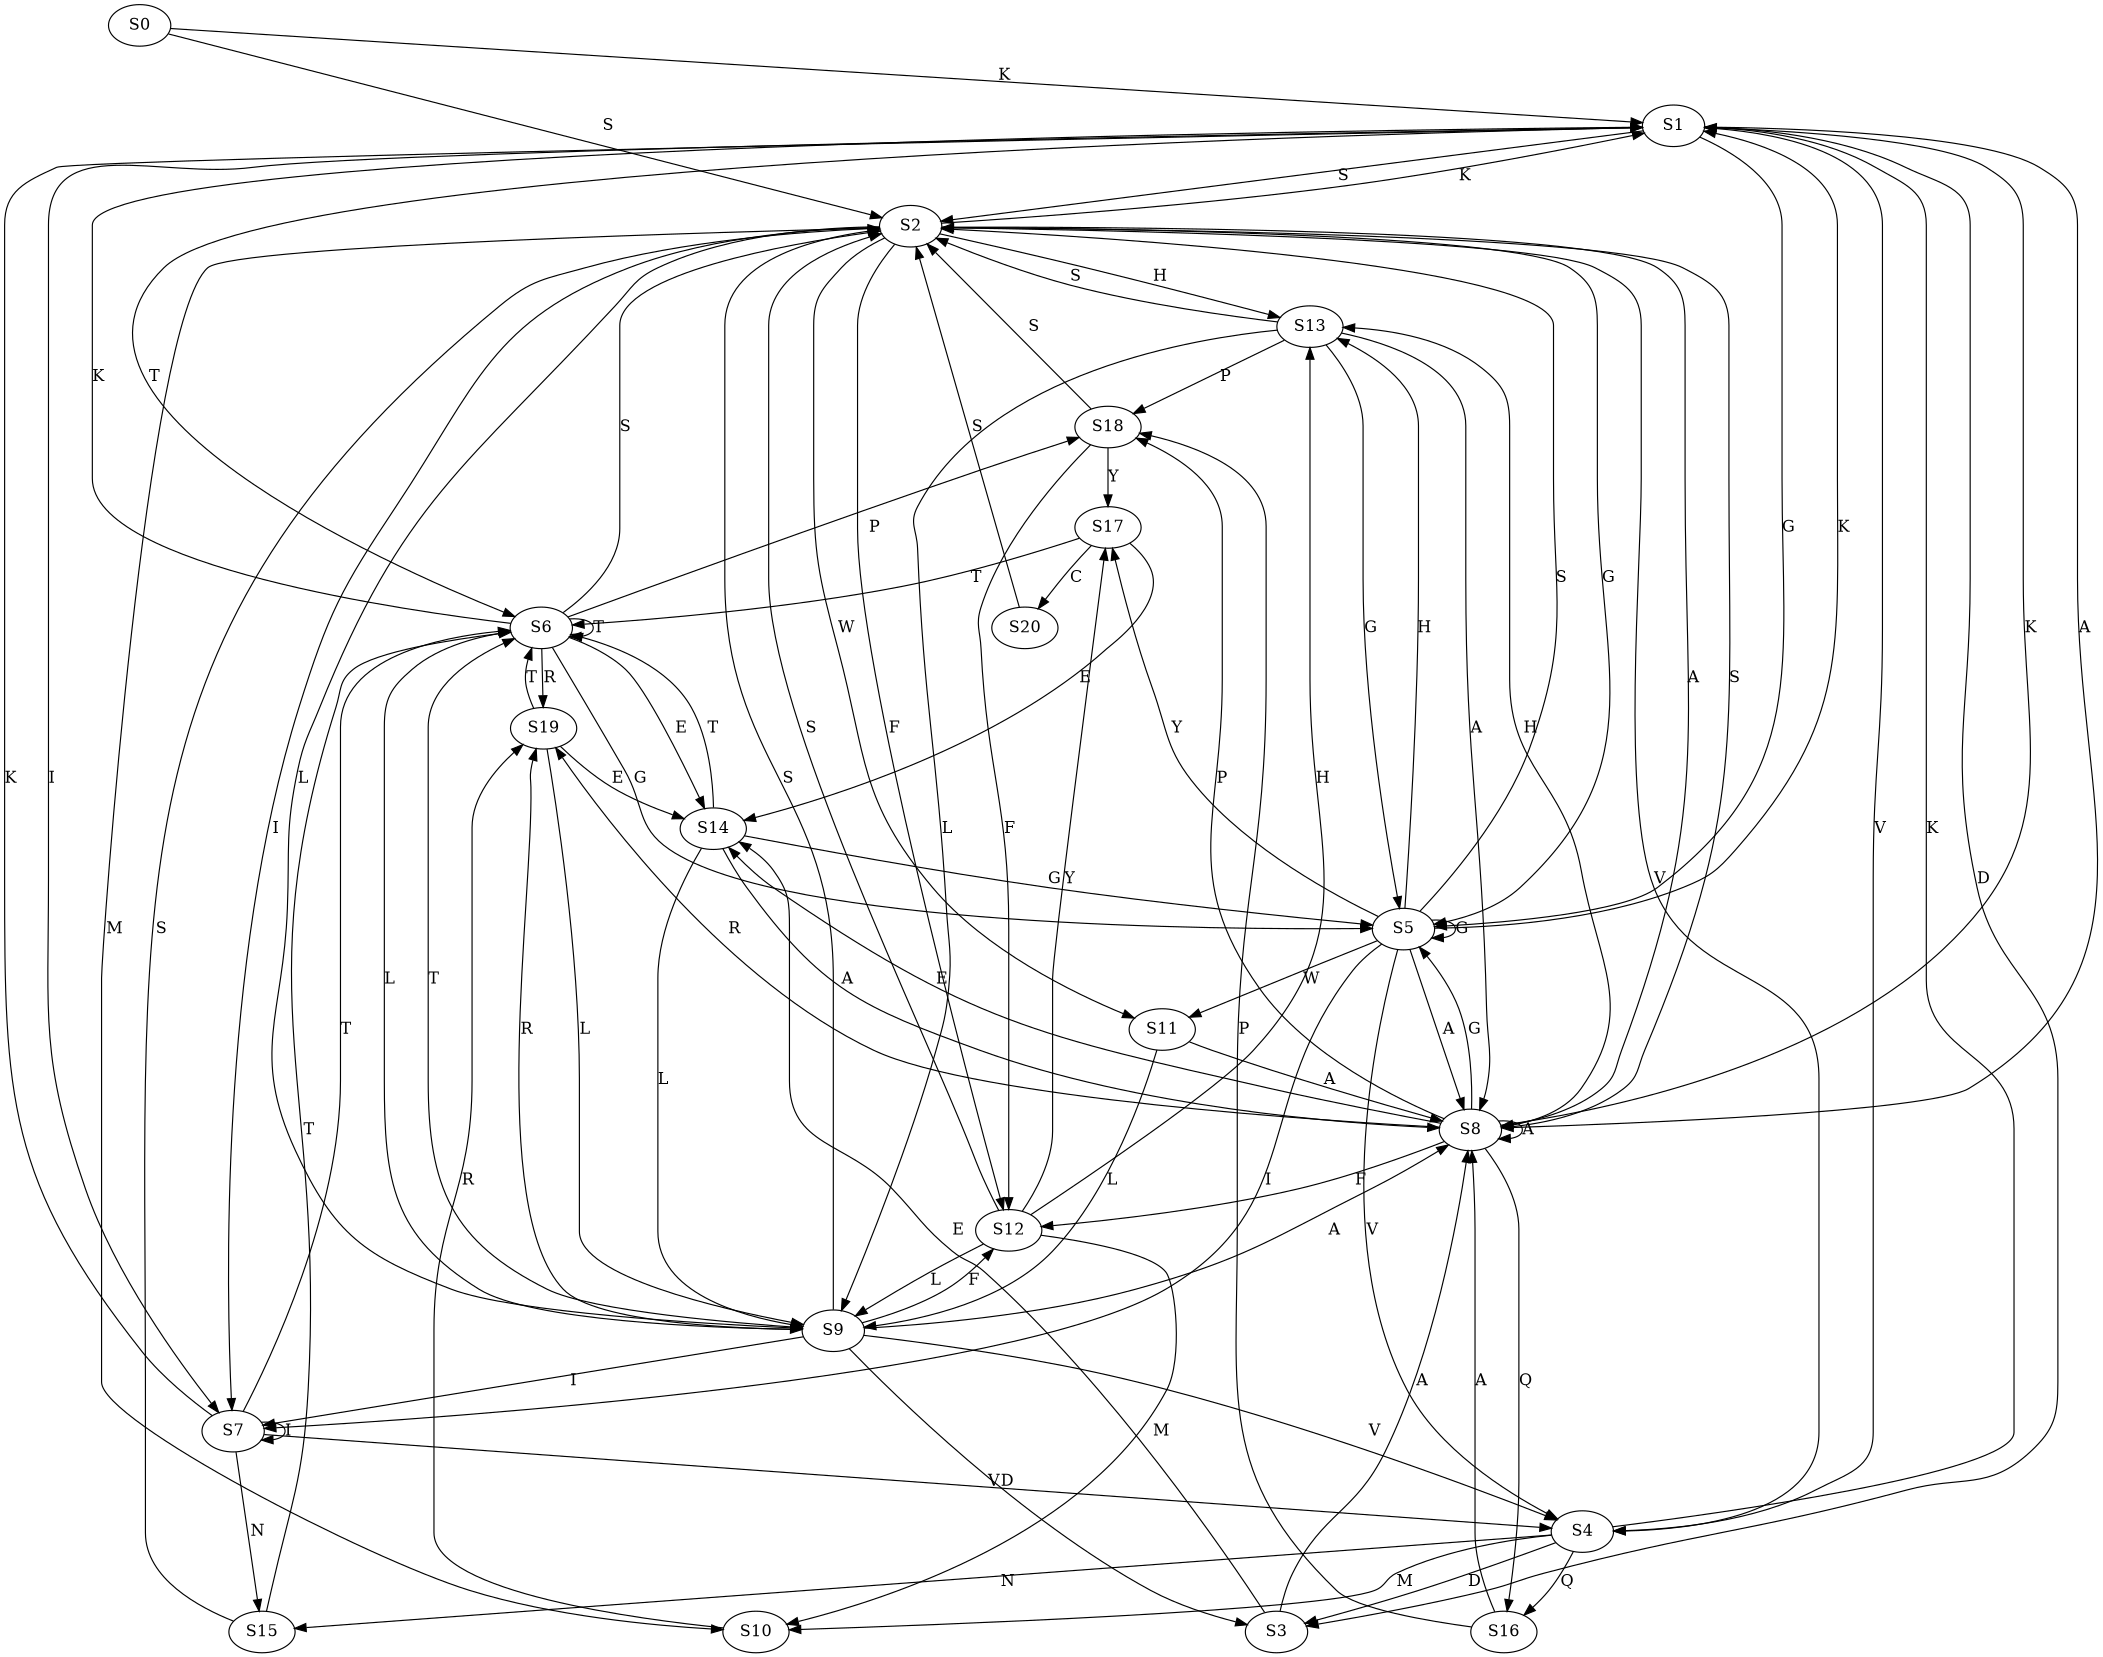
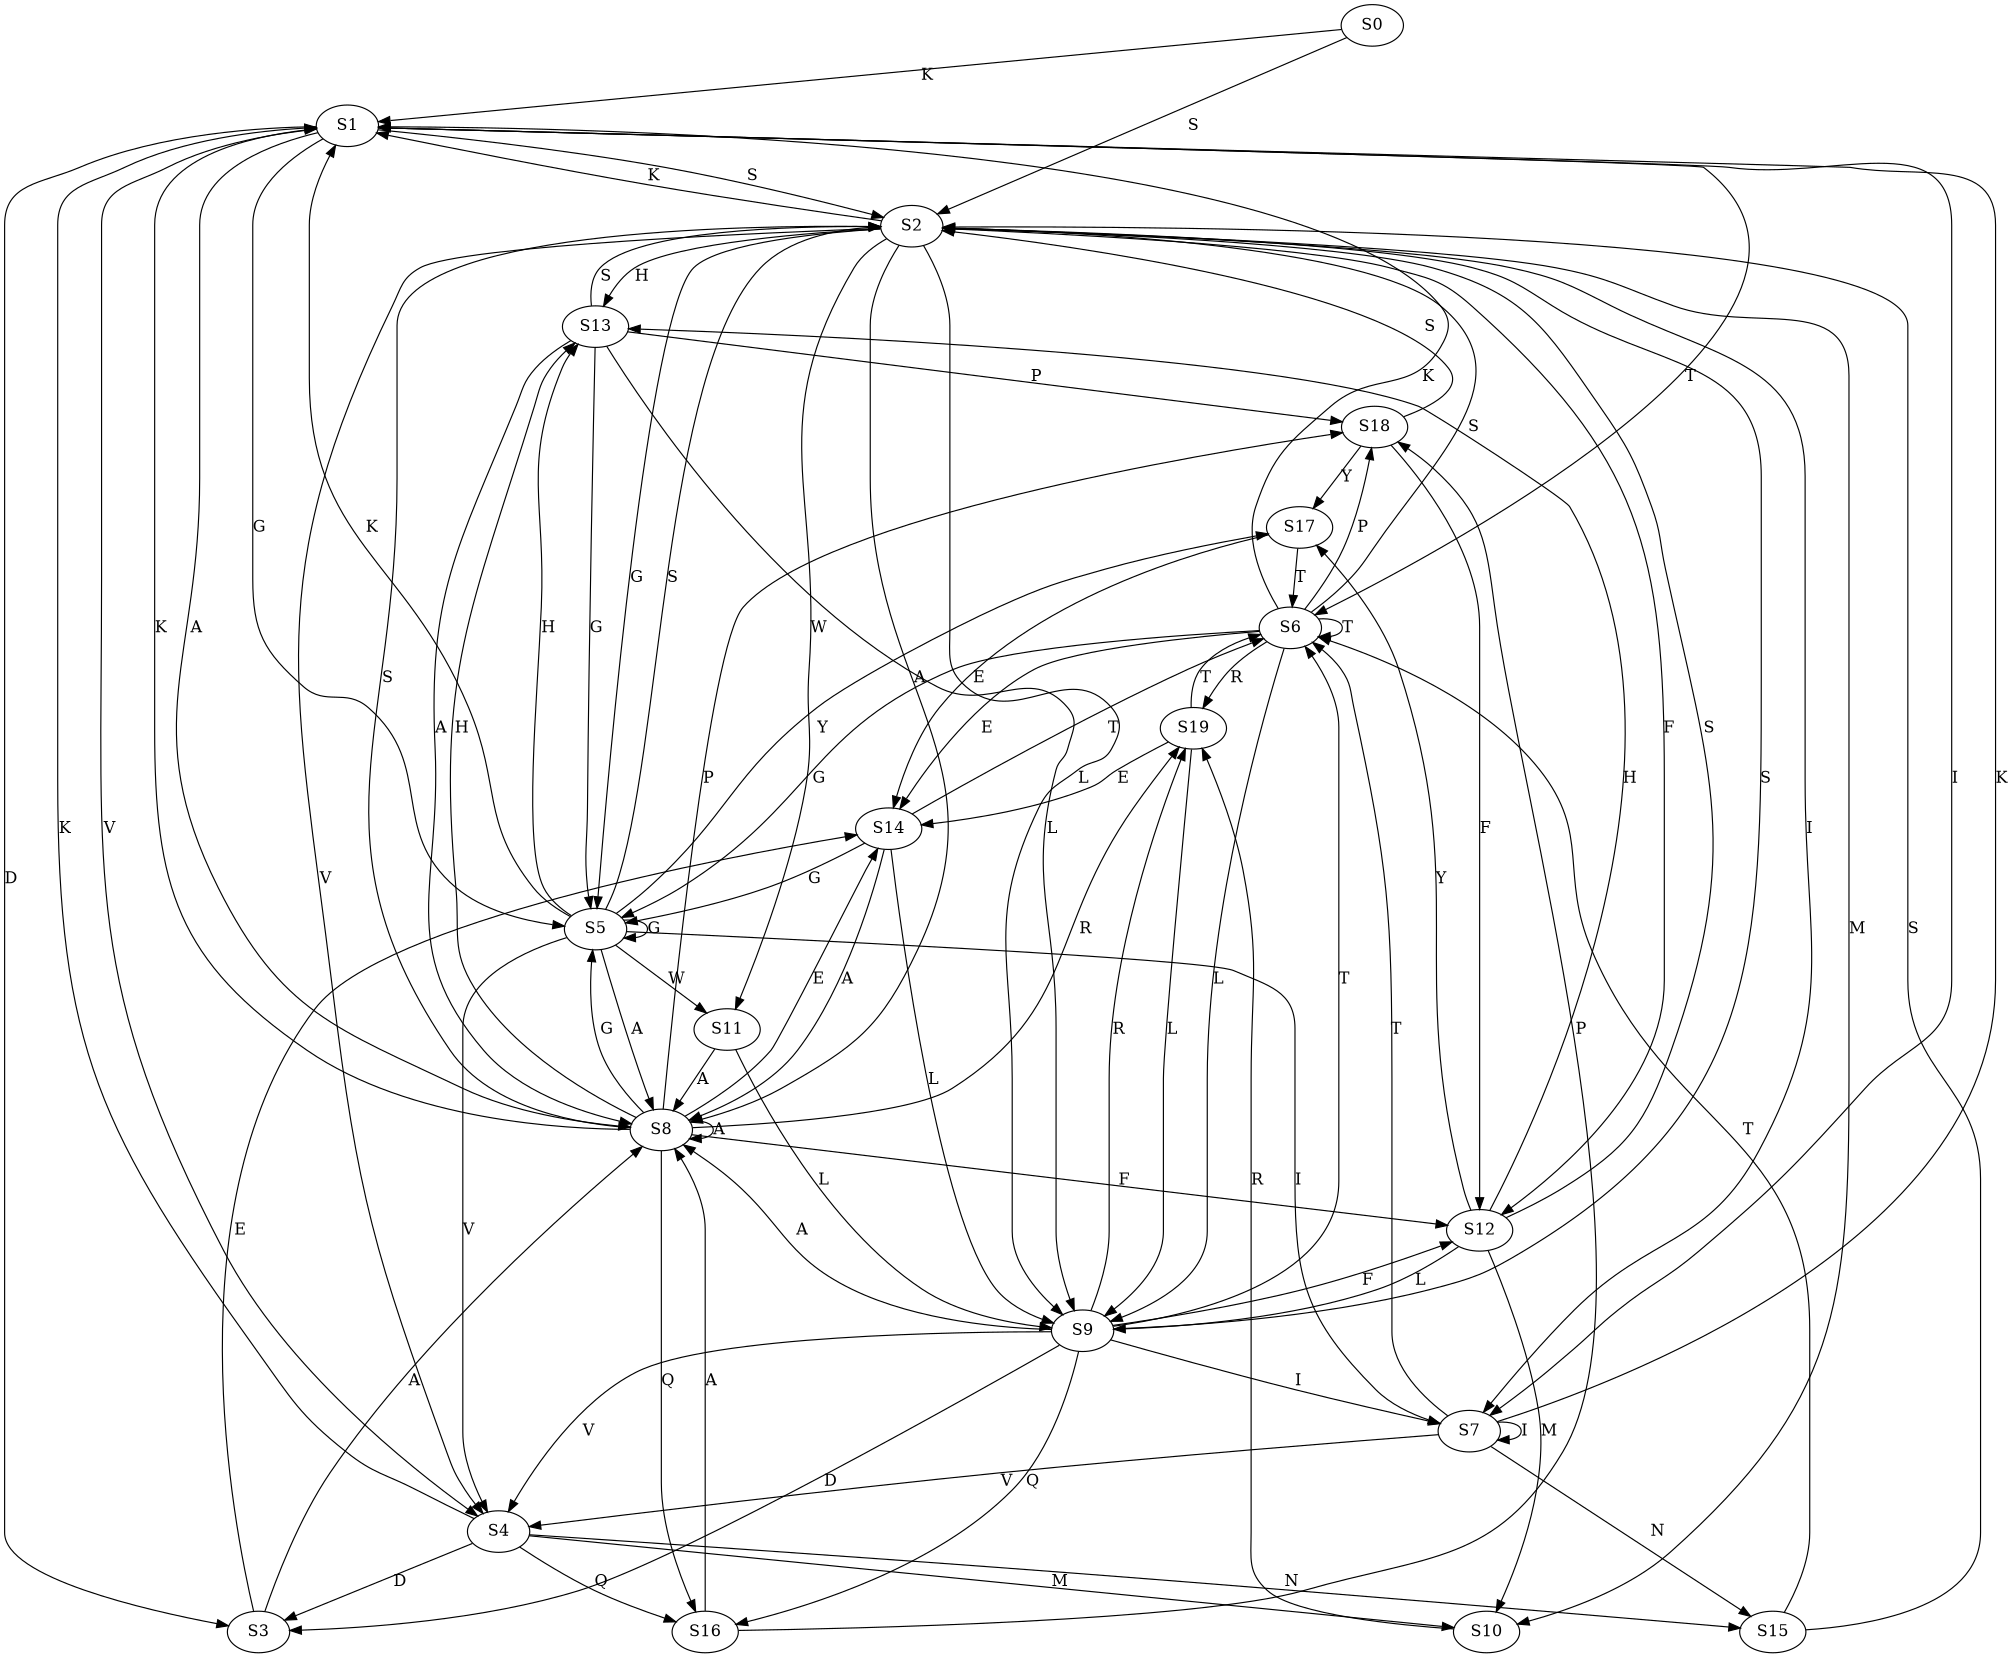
node "S20": removed
edge "S9" -> "S16": added, label "Q"
